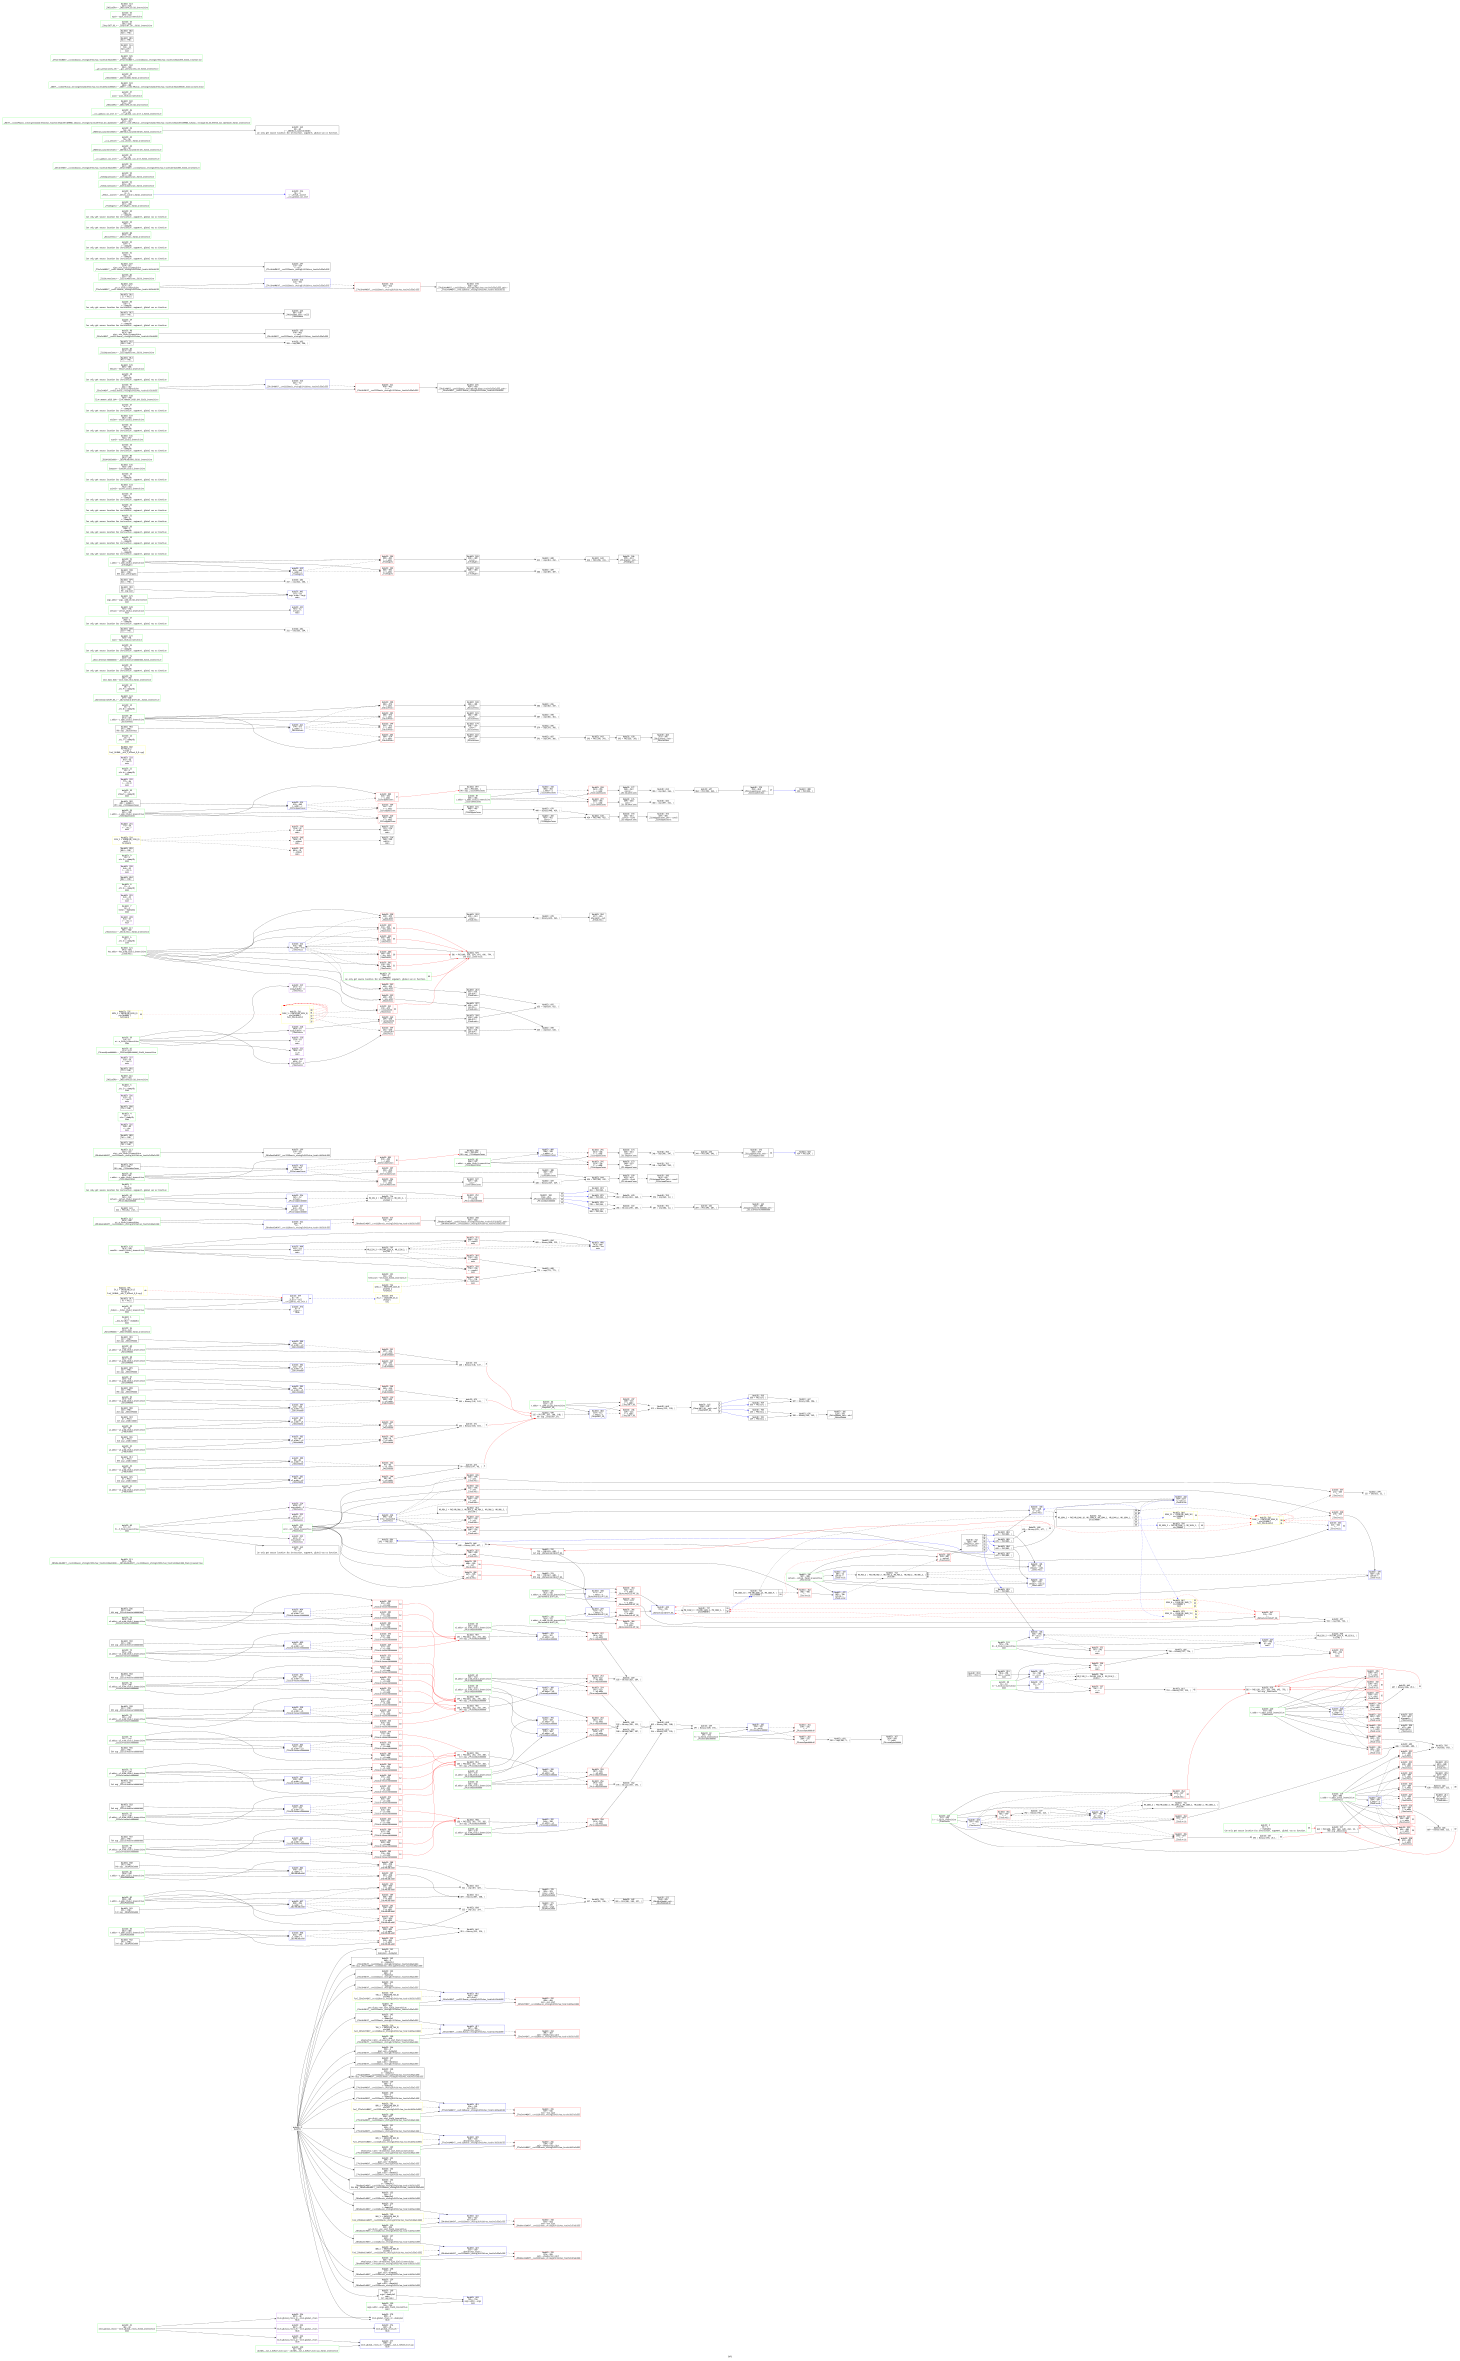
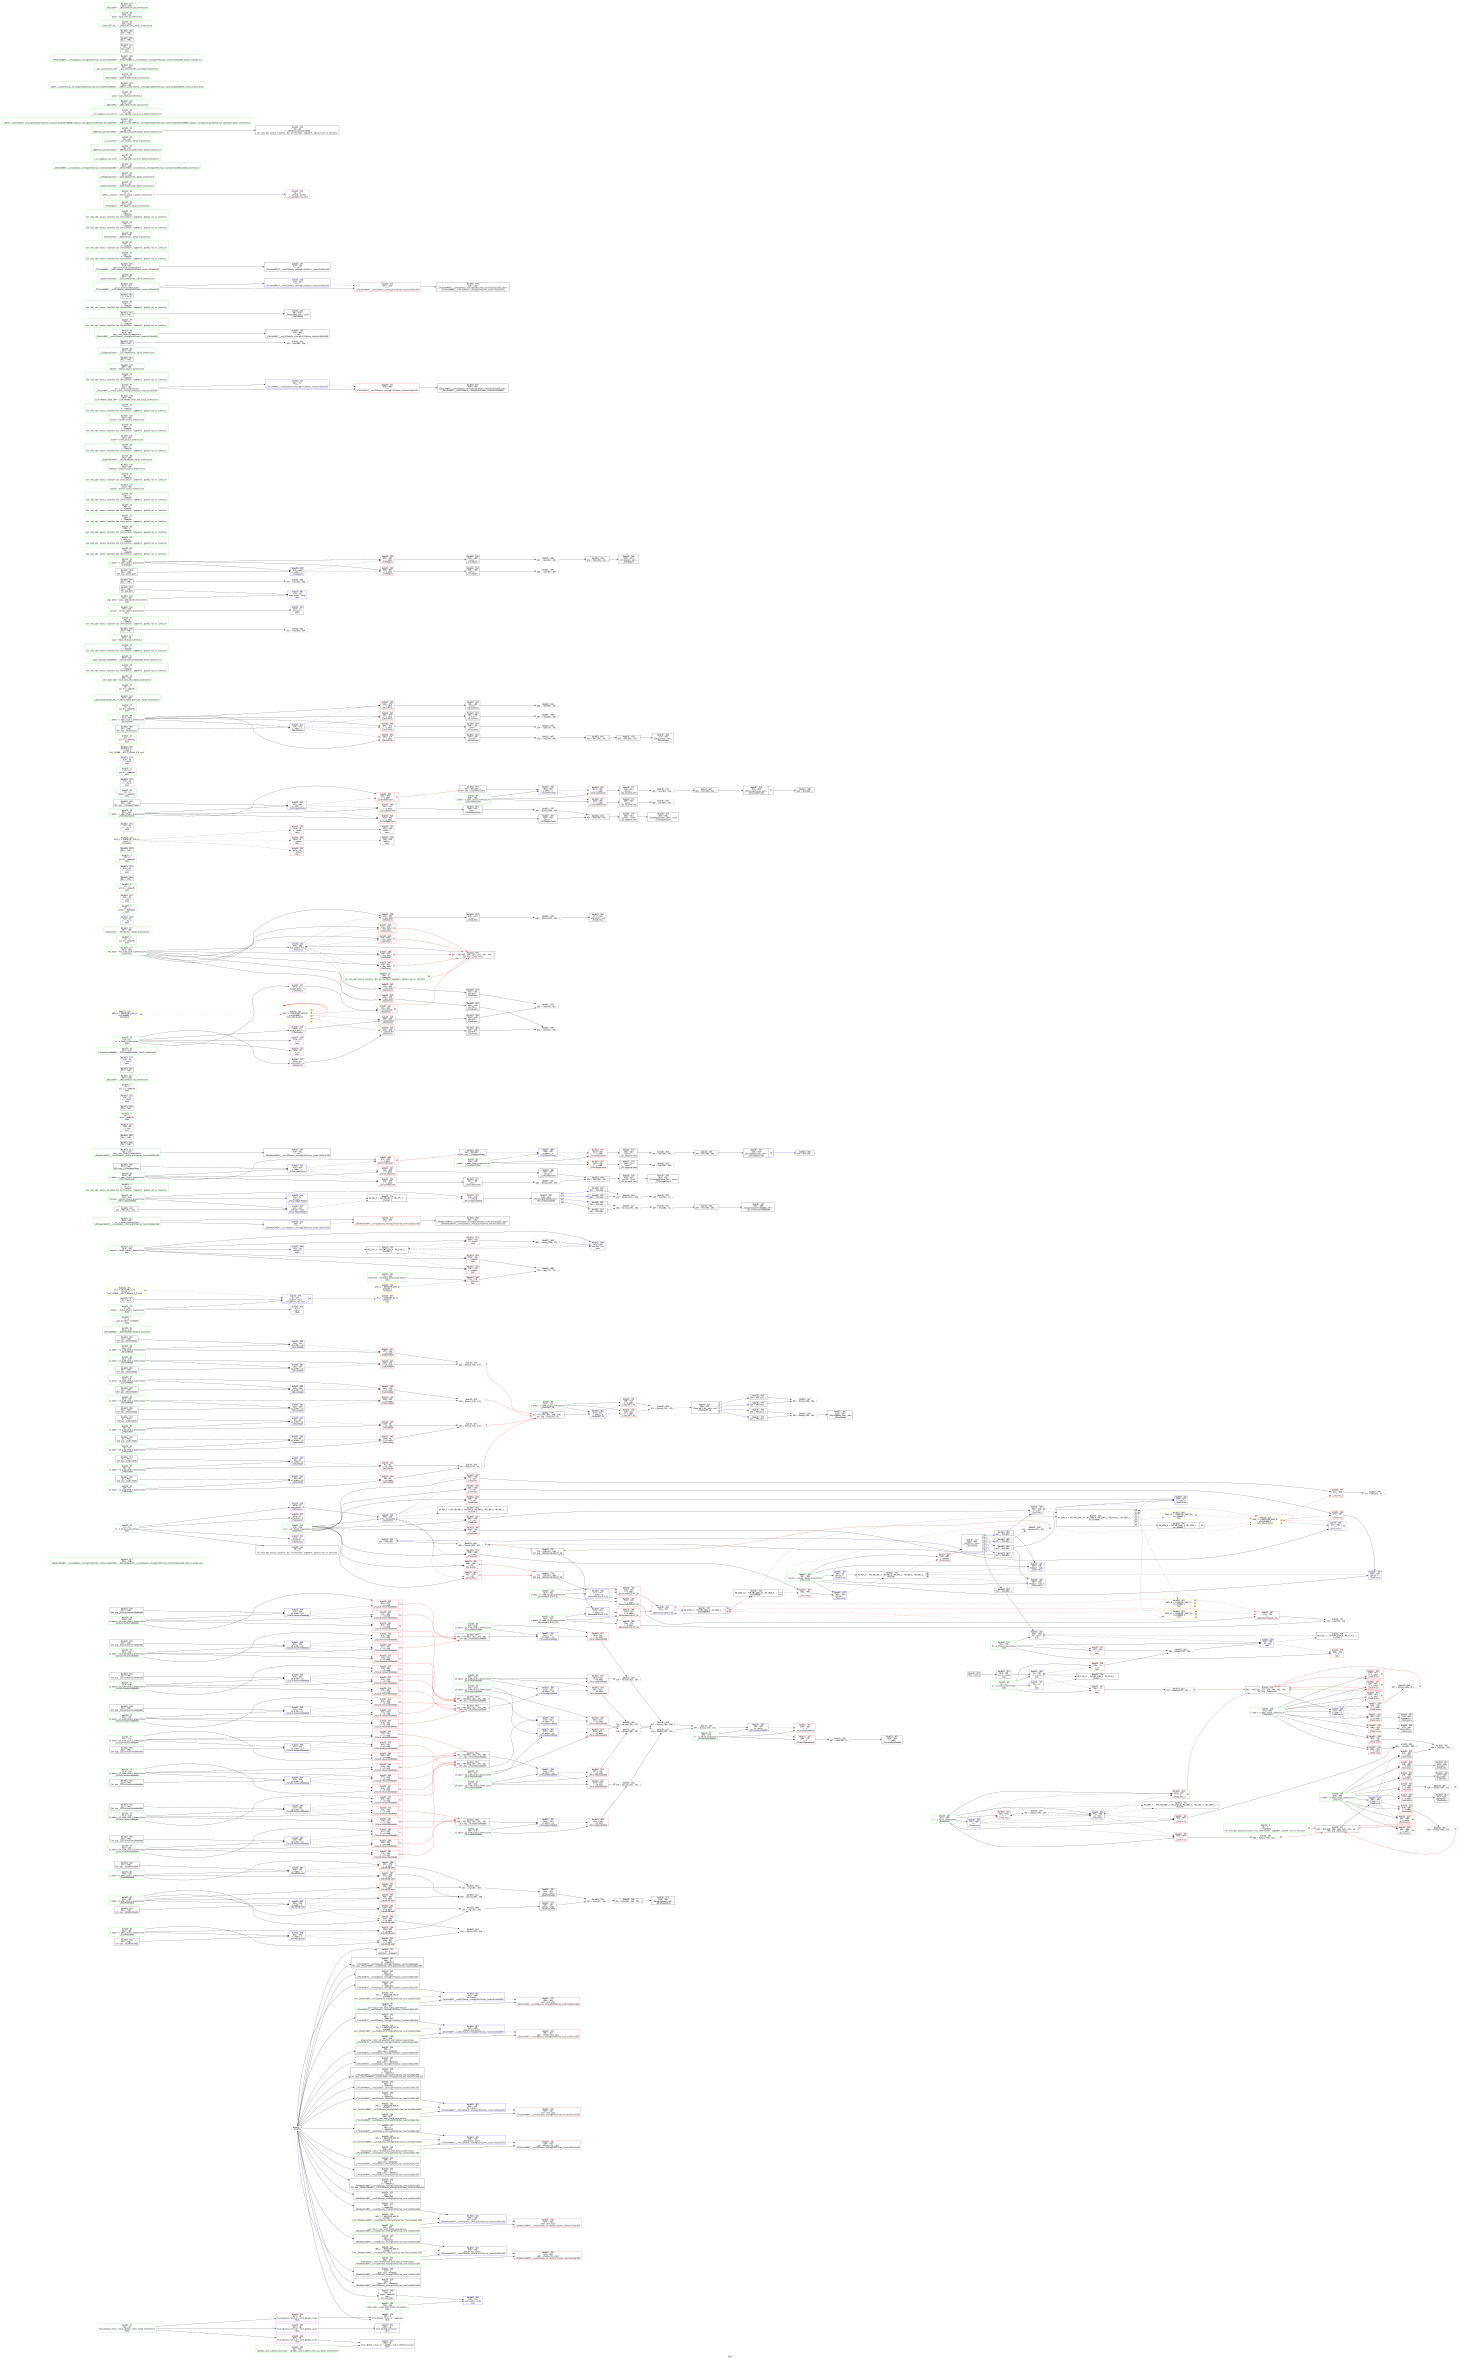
node "NodeID: 902": text "440 = GLOBAL()" -> "440 = PHI()"
node "NodeID: 328": removed
edge "NodeID: 0" -> "NodeID: 158": color black -> blue
